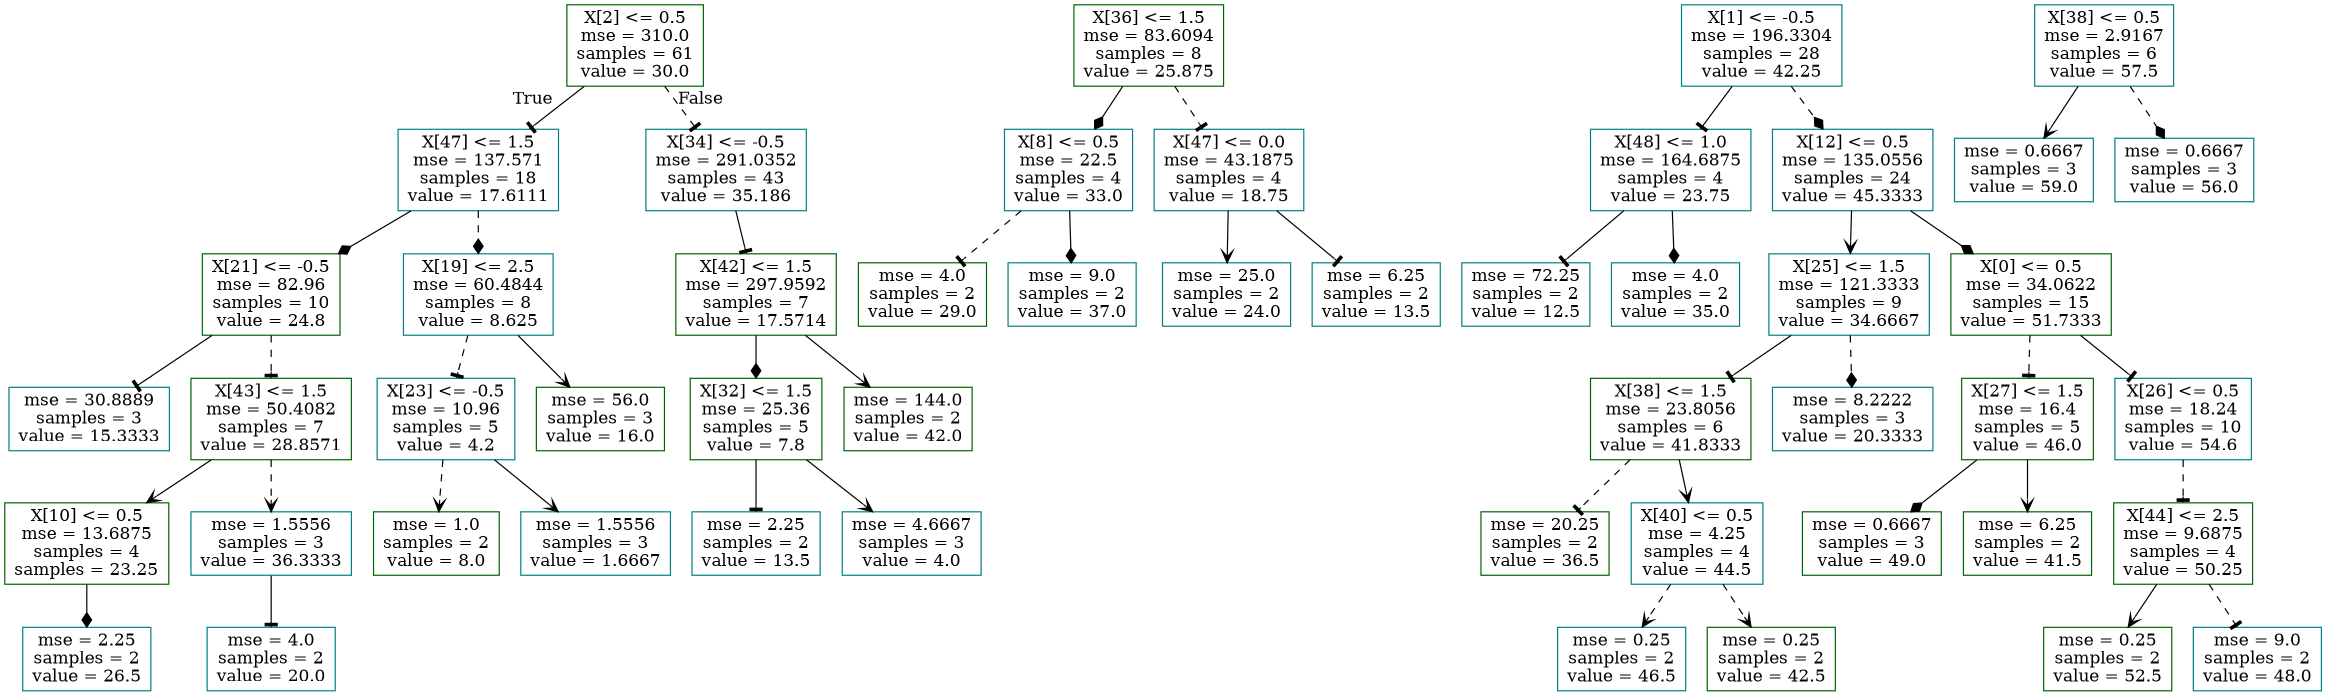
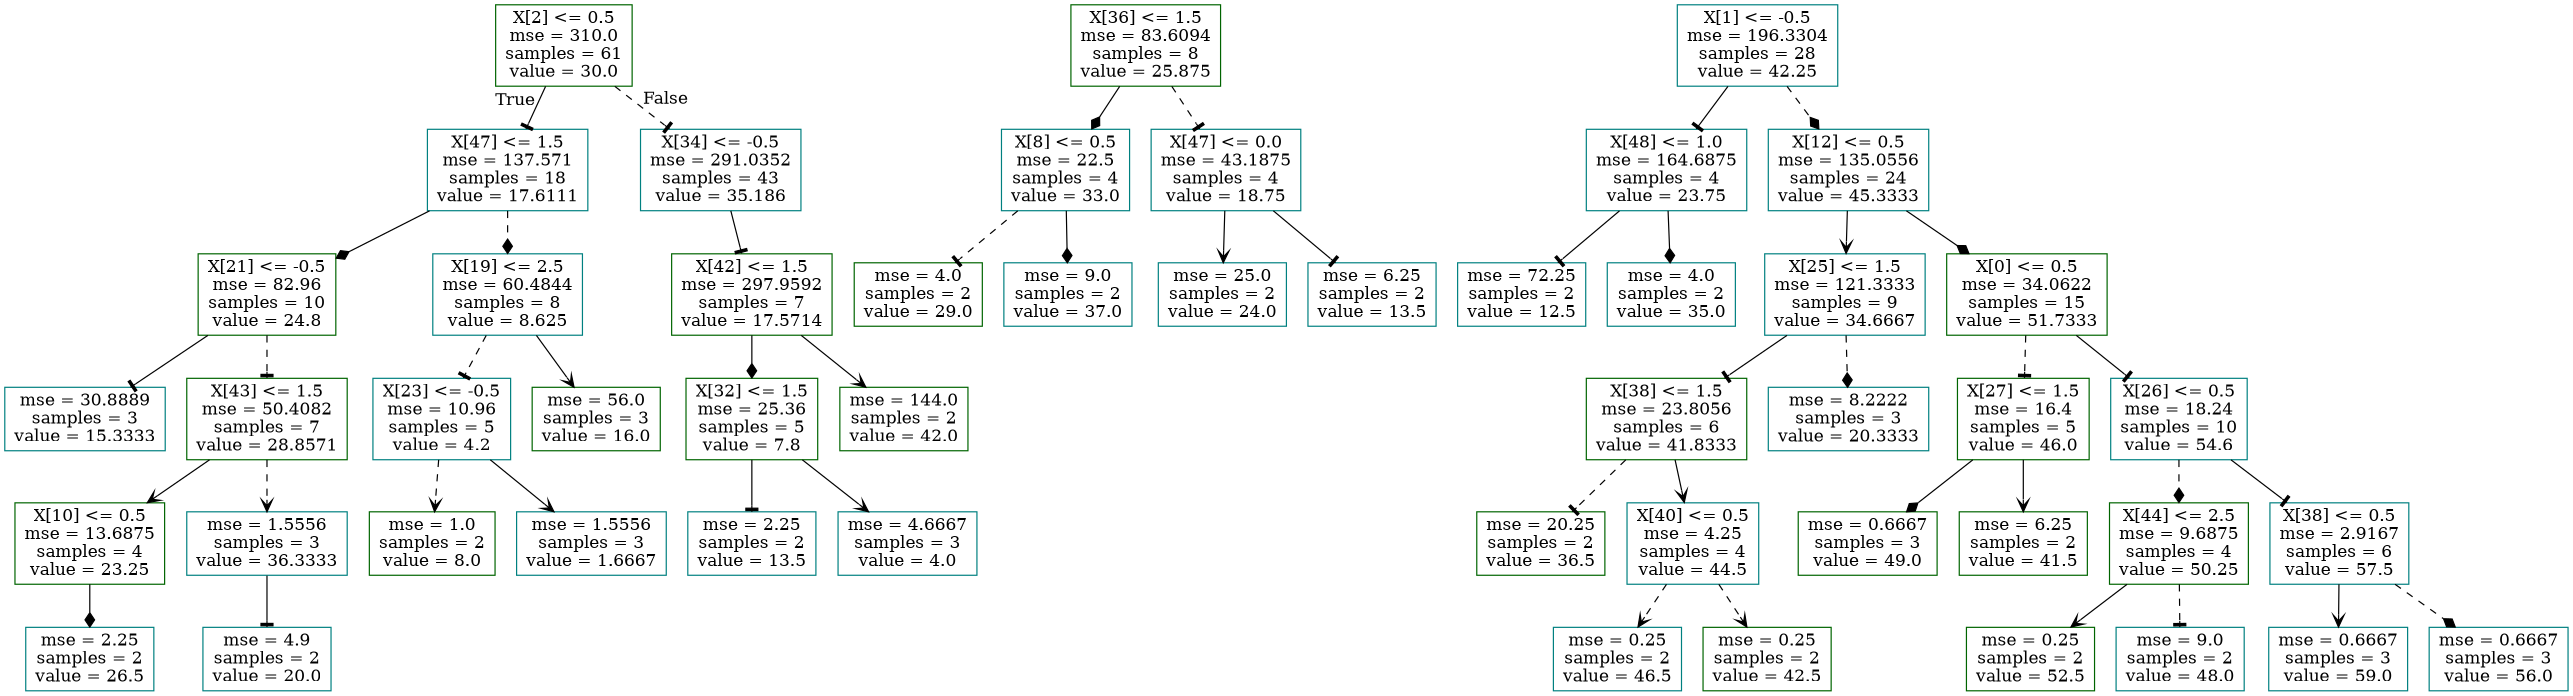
edge "X[26] <= 0.5 mse = 18.24 samples = 10 value = 54.6" -> "X[44] <= 2.5 mse = 9.6875 samples = 4 value = 50.25": arrowhead tee -> diamond
edge "X[26] <= 0.5 mse = 18.24 samples = 10 value = 54.6" -> "X[38] <= 0.5 mse = 2.9167 samples = 6 value = 57.5": added
node "X[10] <= 0.5 mse = 13.6875 samples = 4 samples = 23.25": label "X[10] <= 0.5 mse = 13.6875 samples = 4 samples = 23.25" -> "X[10] <= 0.5 mse = 13.6875 samples = 4 value = 23.25"
node "mse = 4.0 samples = 2 value = 20.0": label "mse = 4.0 samples = 2 value = 20.0" -> "mse = 4.9 samples = 2 value = 20.0"
